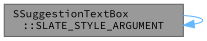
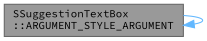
node "SSuggestionTextBox ::SLATE_STYLE_ARGUMENT": label "SSuggestionTextBox ::SLATE_STYLE_ARGUMENT" -> "SSuggestionTextBox ::ARGUMENT_STYLE_ARGUMENT"
